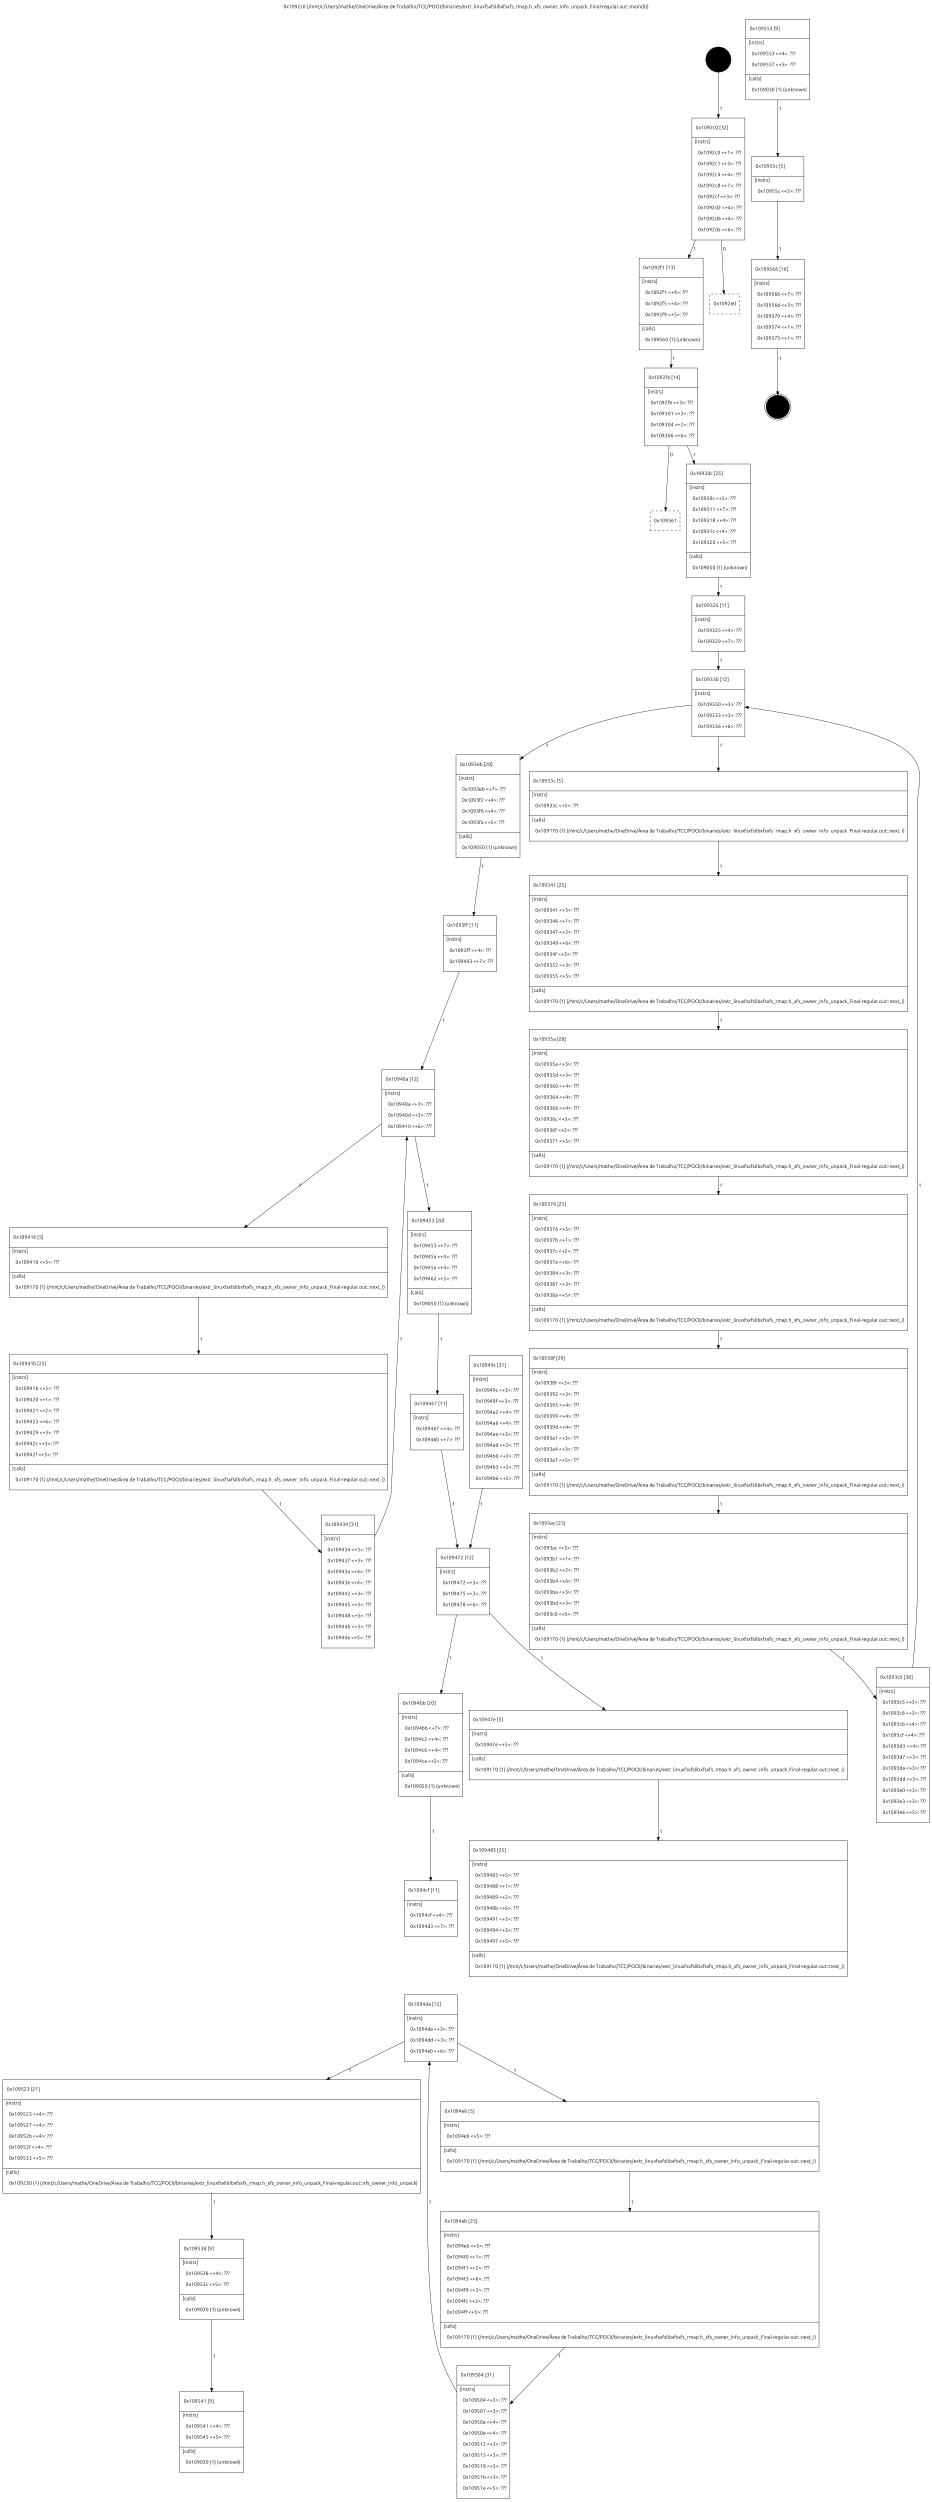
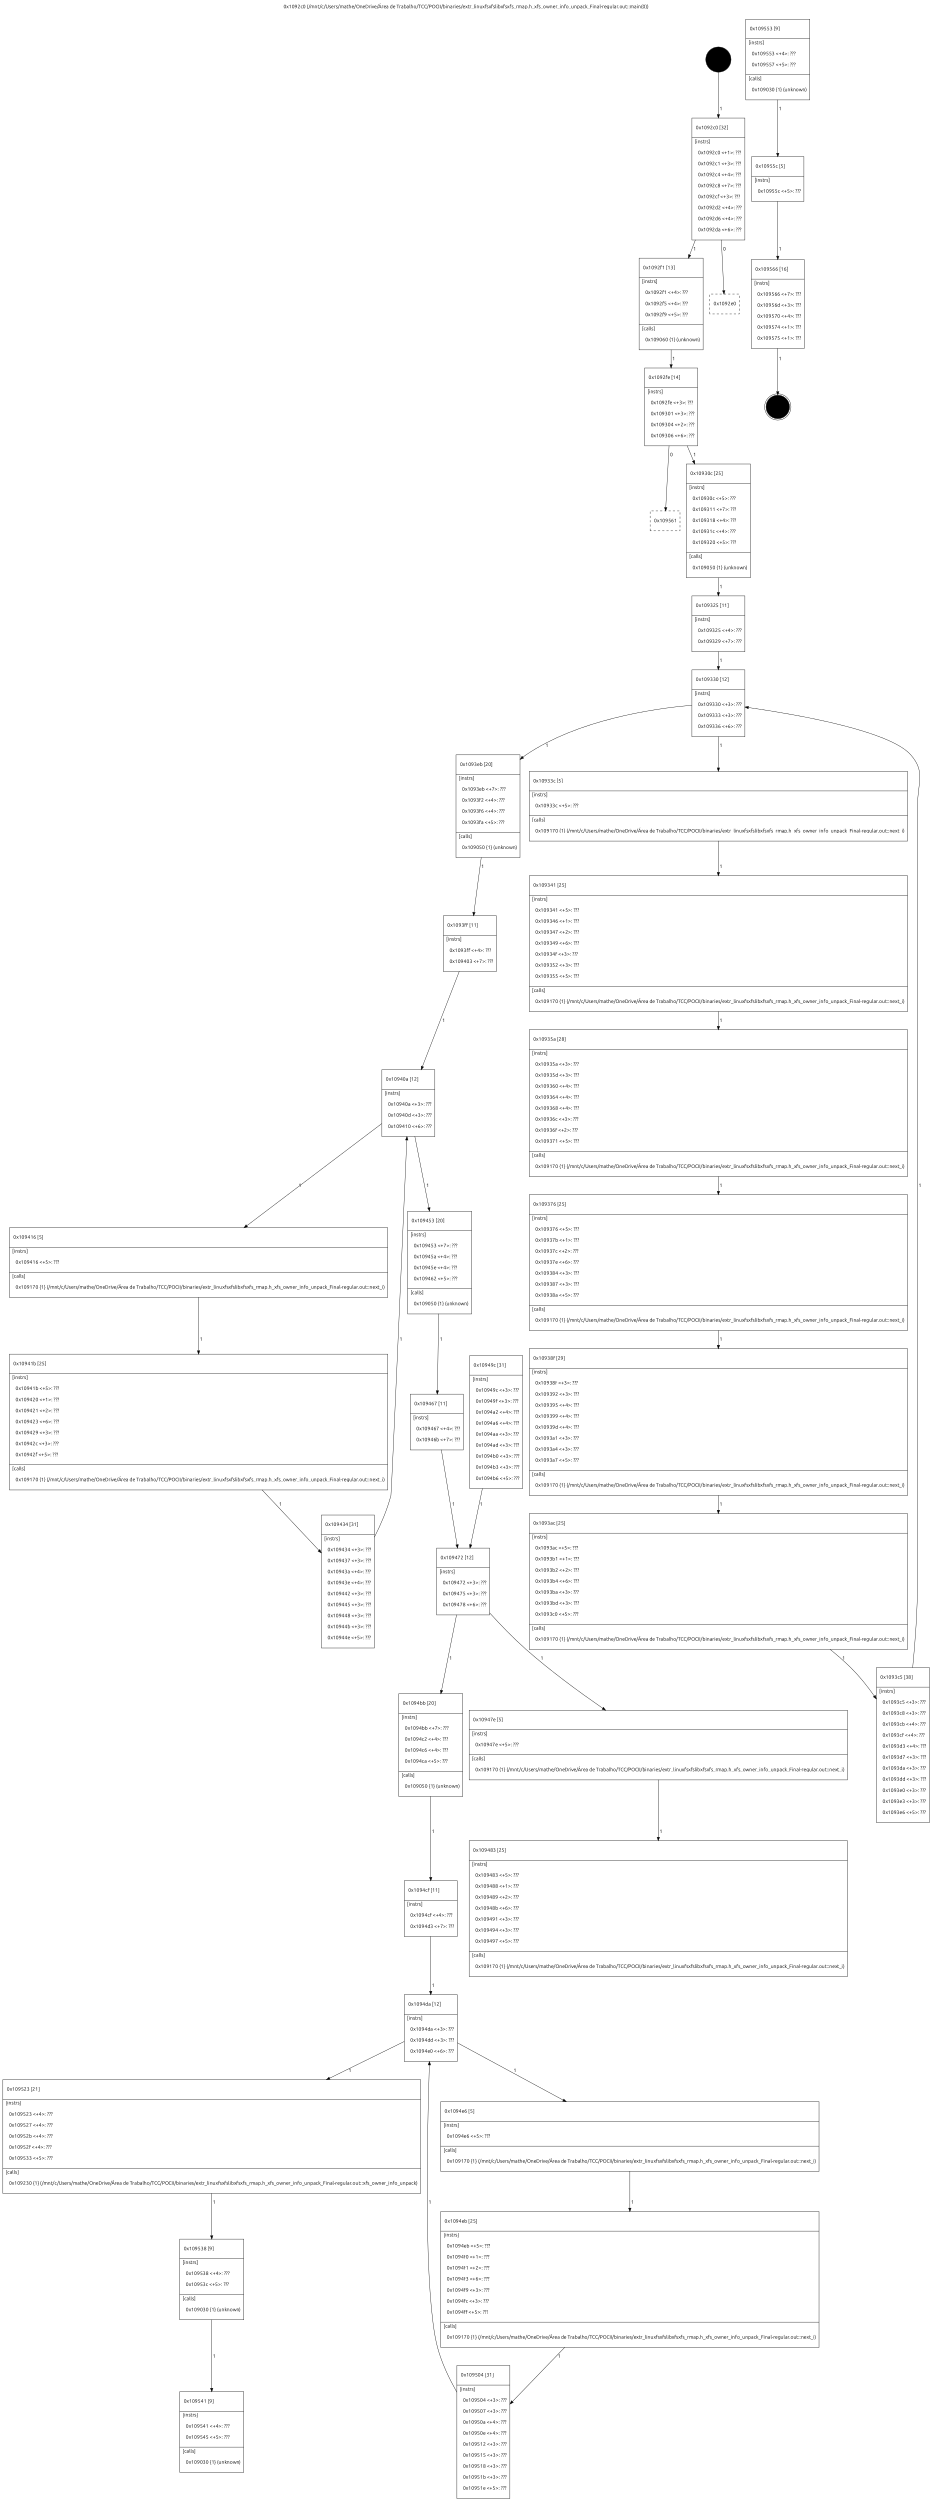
edge "0x1094cf [11]" -> "0x1094da [12]": added, label "1"
